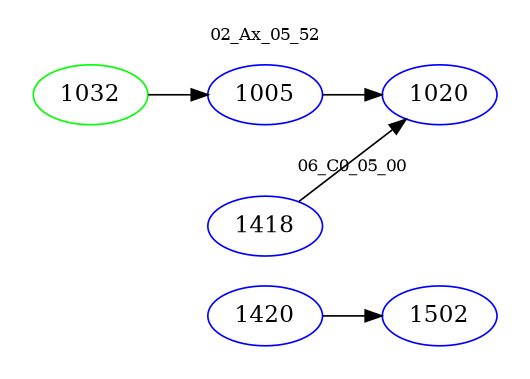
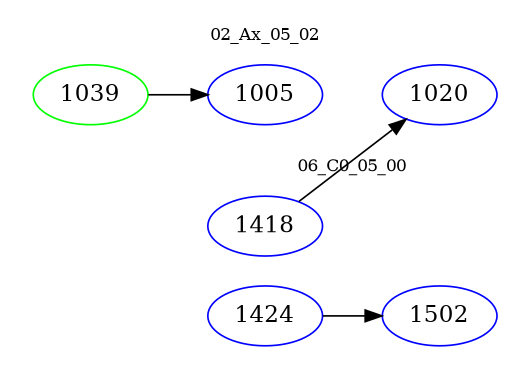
cluster "02_Ax_05_52": label "02_Ax_05_52" -> "02_Ax_05_02"
node "1032": label "1032" -> "1039"
edge "1005" -> "1020": removed
node "1420": label "1420" -> "1424"
